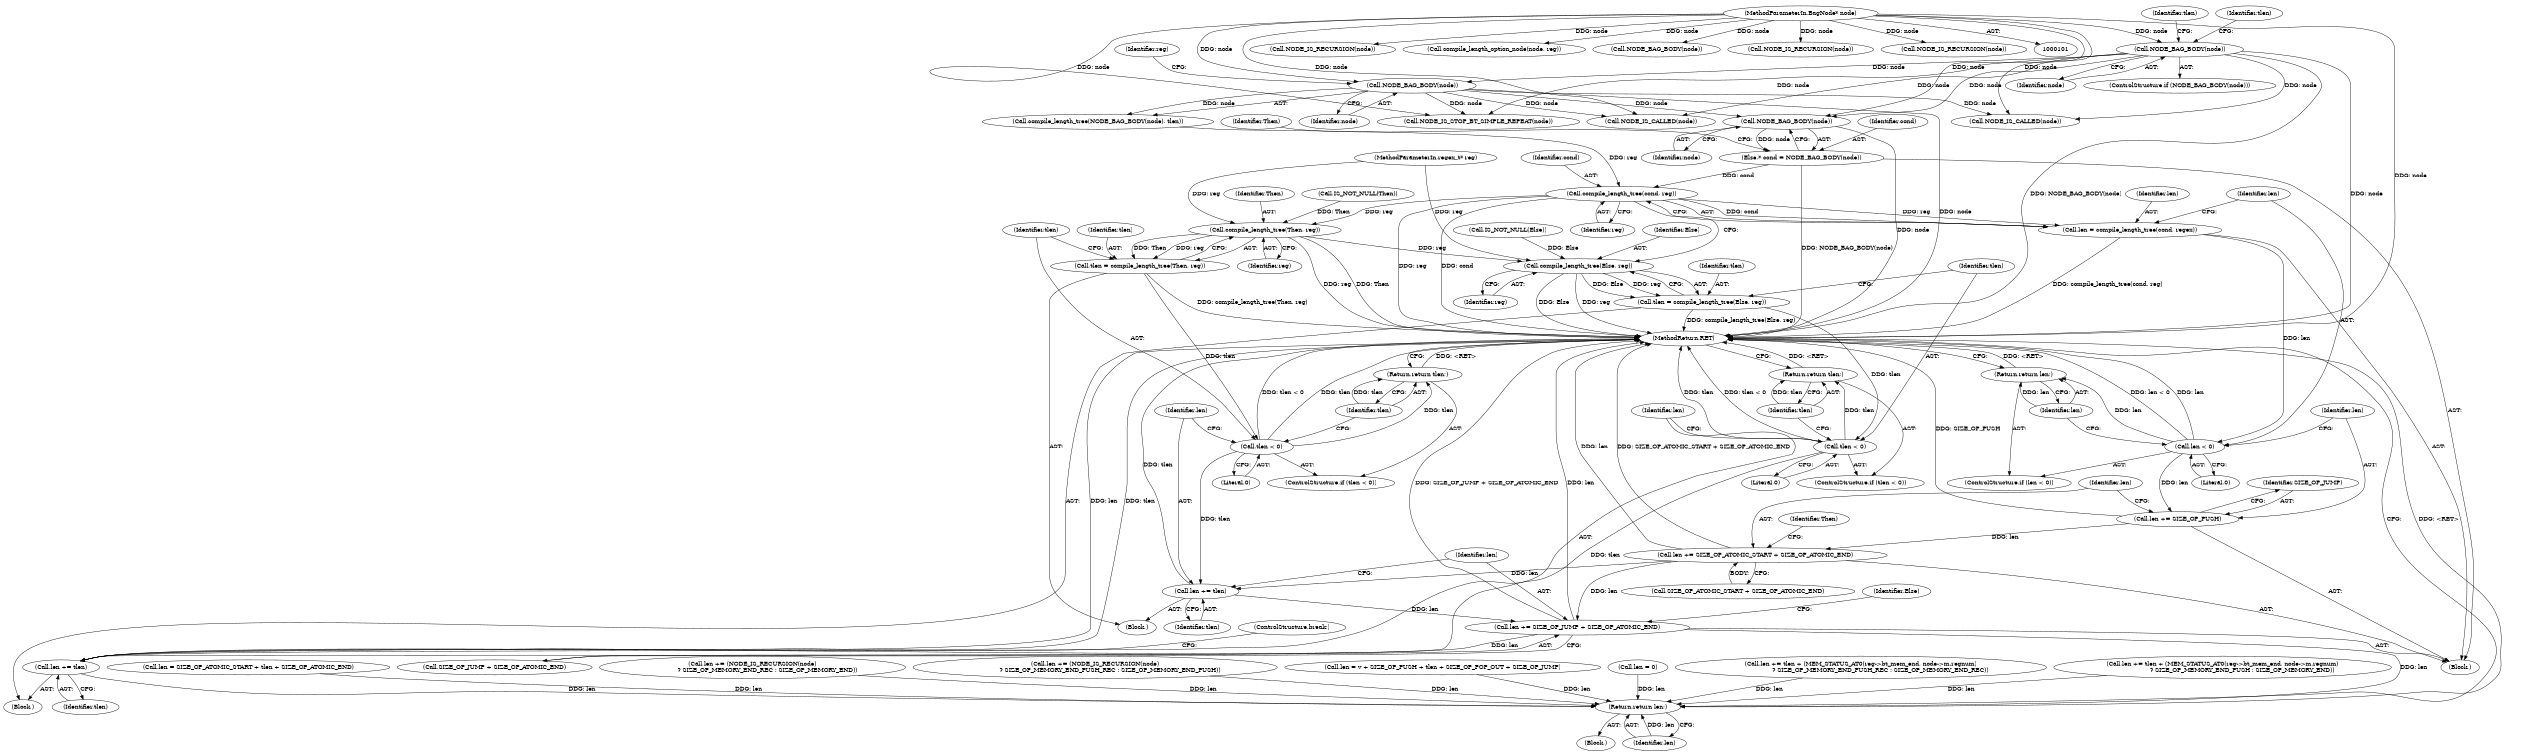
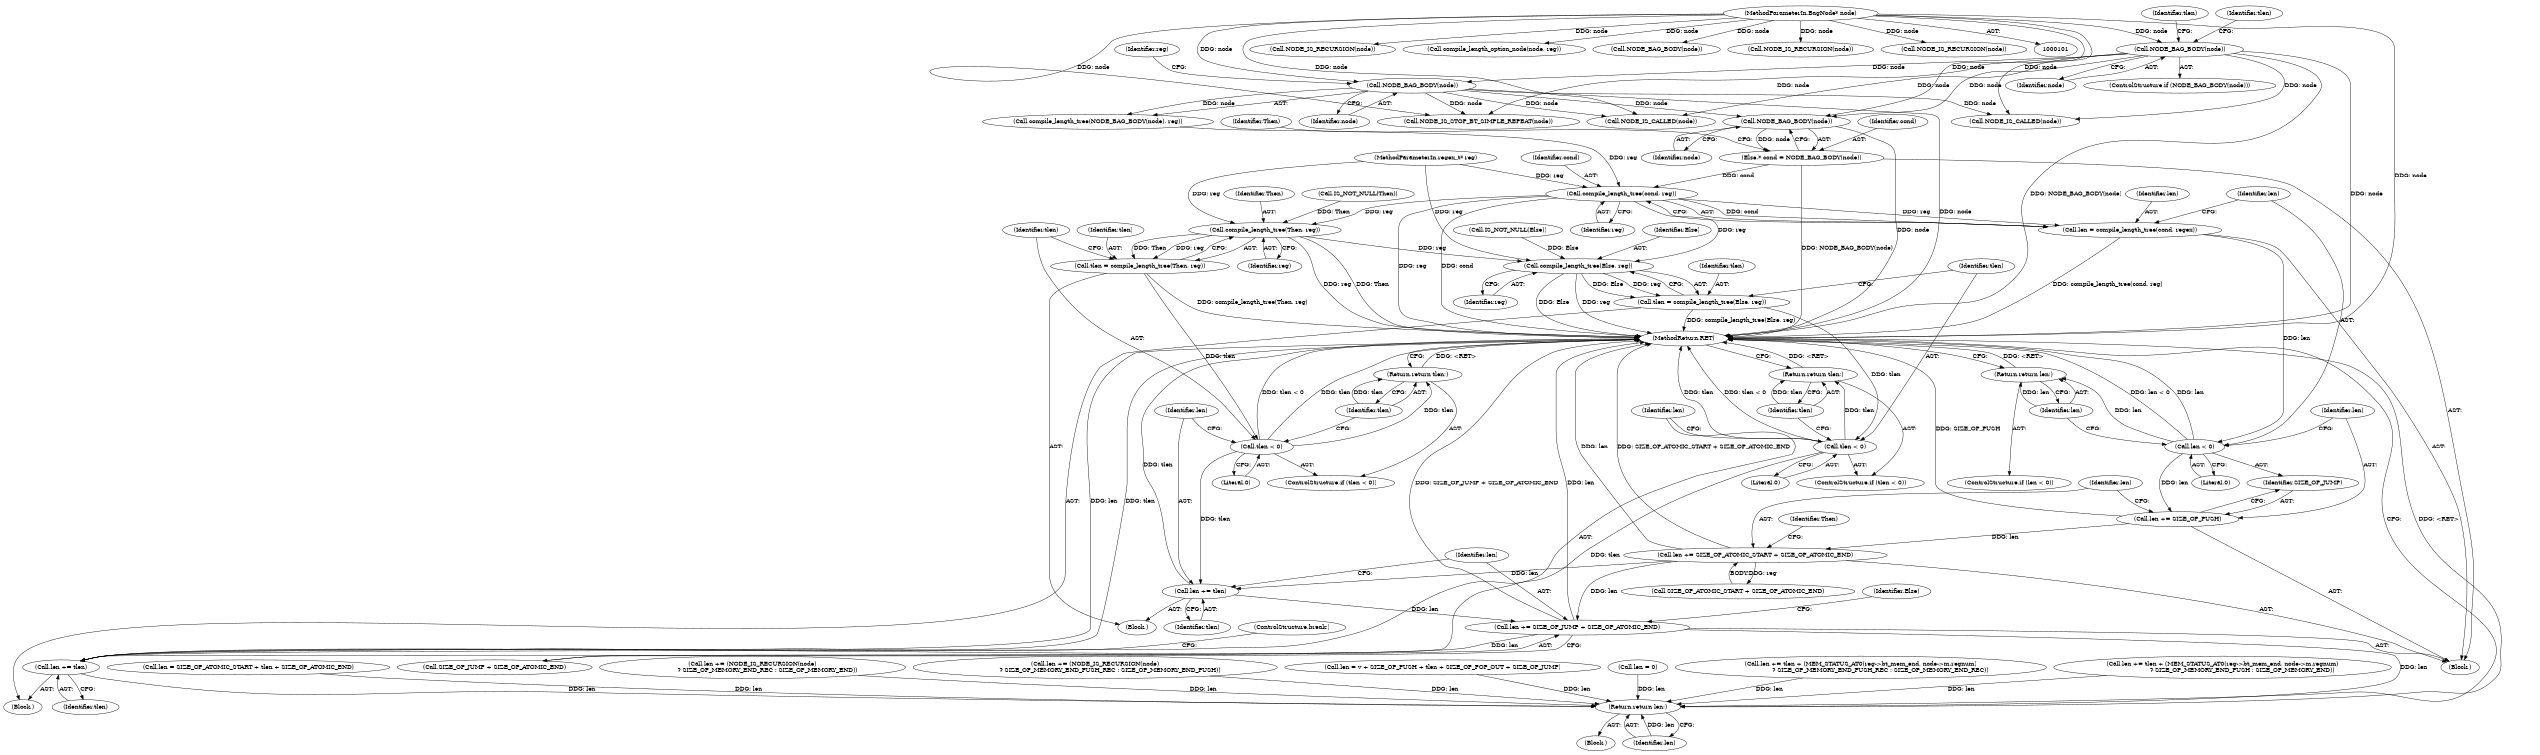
node "(Call,compile_length_tree(NODE_BAG_BODY(node), tlen))": label "(Call,compile_length_tree(NODE_BAG_BODY(node), tlen))" -> "(Call,compile_length_tree(NODE_BAG_BODY(node), reg))"
edge "(MethodParameterIn,regex_t* reg)" -> "(Call,compile_length_tree(cond, reg))": added, label "DDG: reg"
edge "(Call,compile_length_tree(cond, reg))" -> "(Call,compile_length_tree(Else, reg))": label "CFG: " -> "DDG: reg"
edge "(Call,len < 0)" -> "(ControlStructure,if (len < 0))": now "(Call,len < 0)" -> "(Identifier,SIZE_OP_JUMP)"
edge "(Call,len += SIZE_OP_ATOMIC_START + SIZE_OP_ATOMIC_END)" -> "(Call,SIZE_OP_ATOMIC_START + SIZE_OP_ATOMIC_END)": label "CFG: " -> "DDG: reg"
